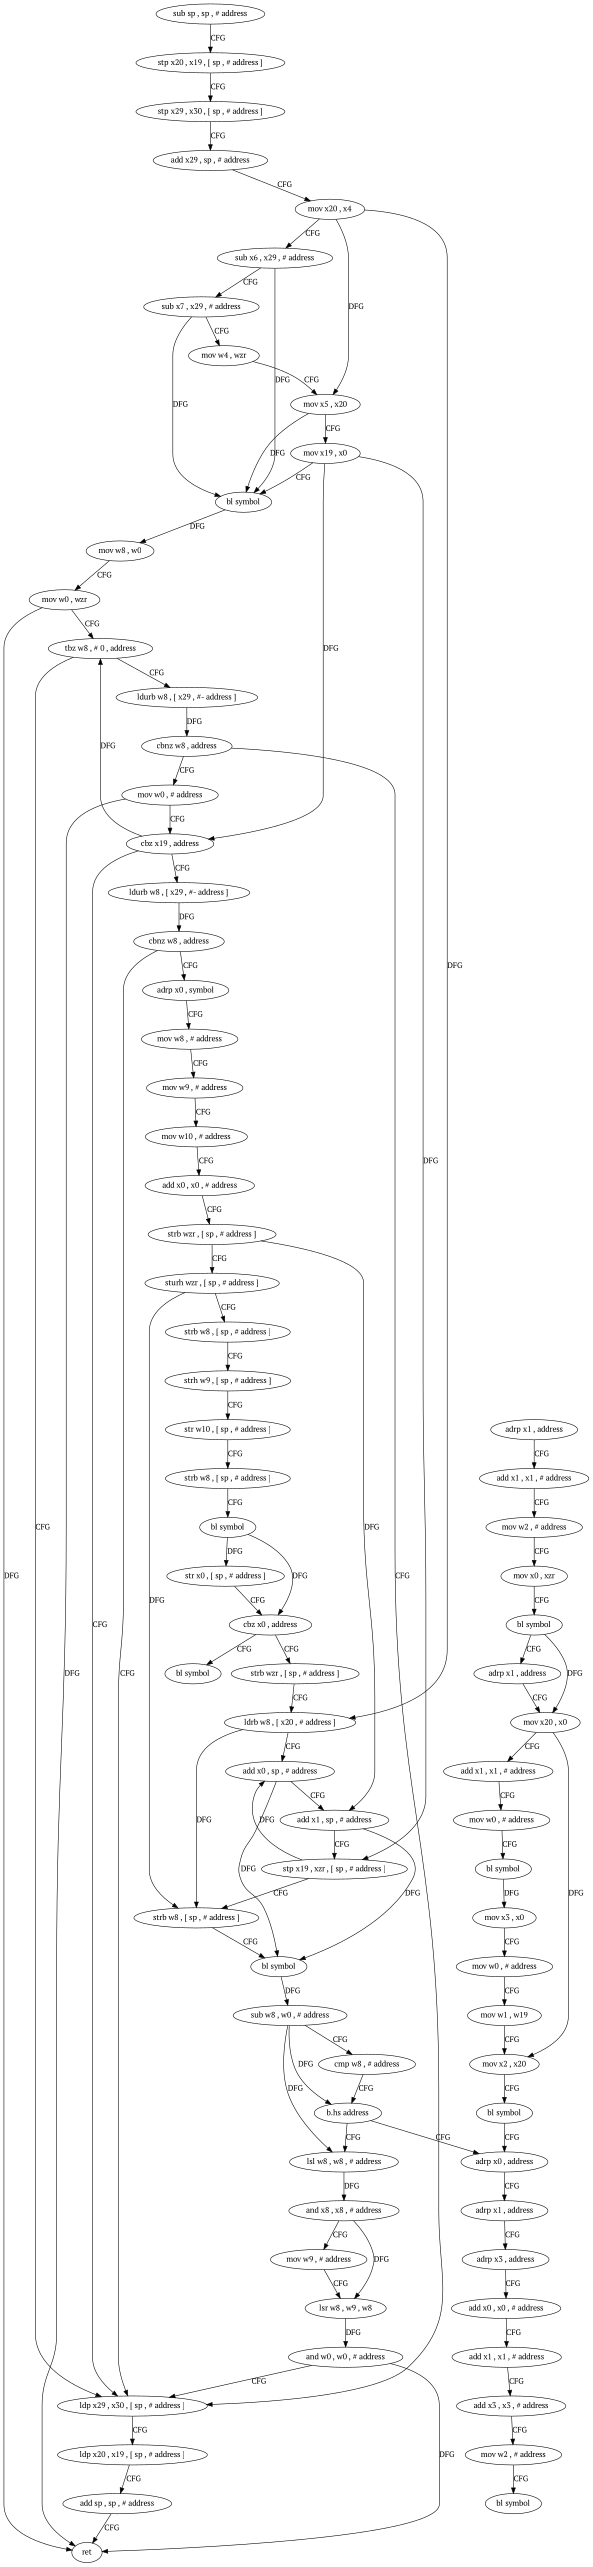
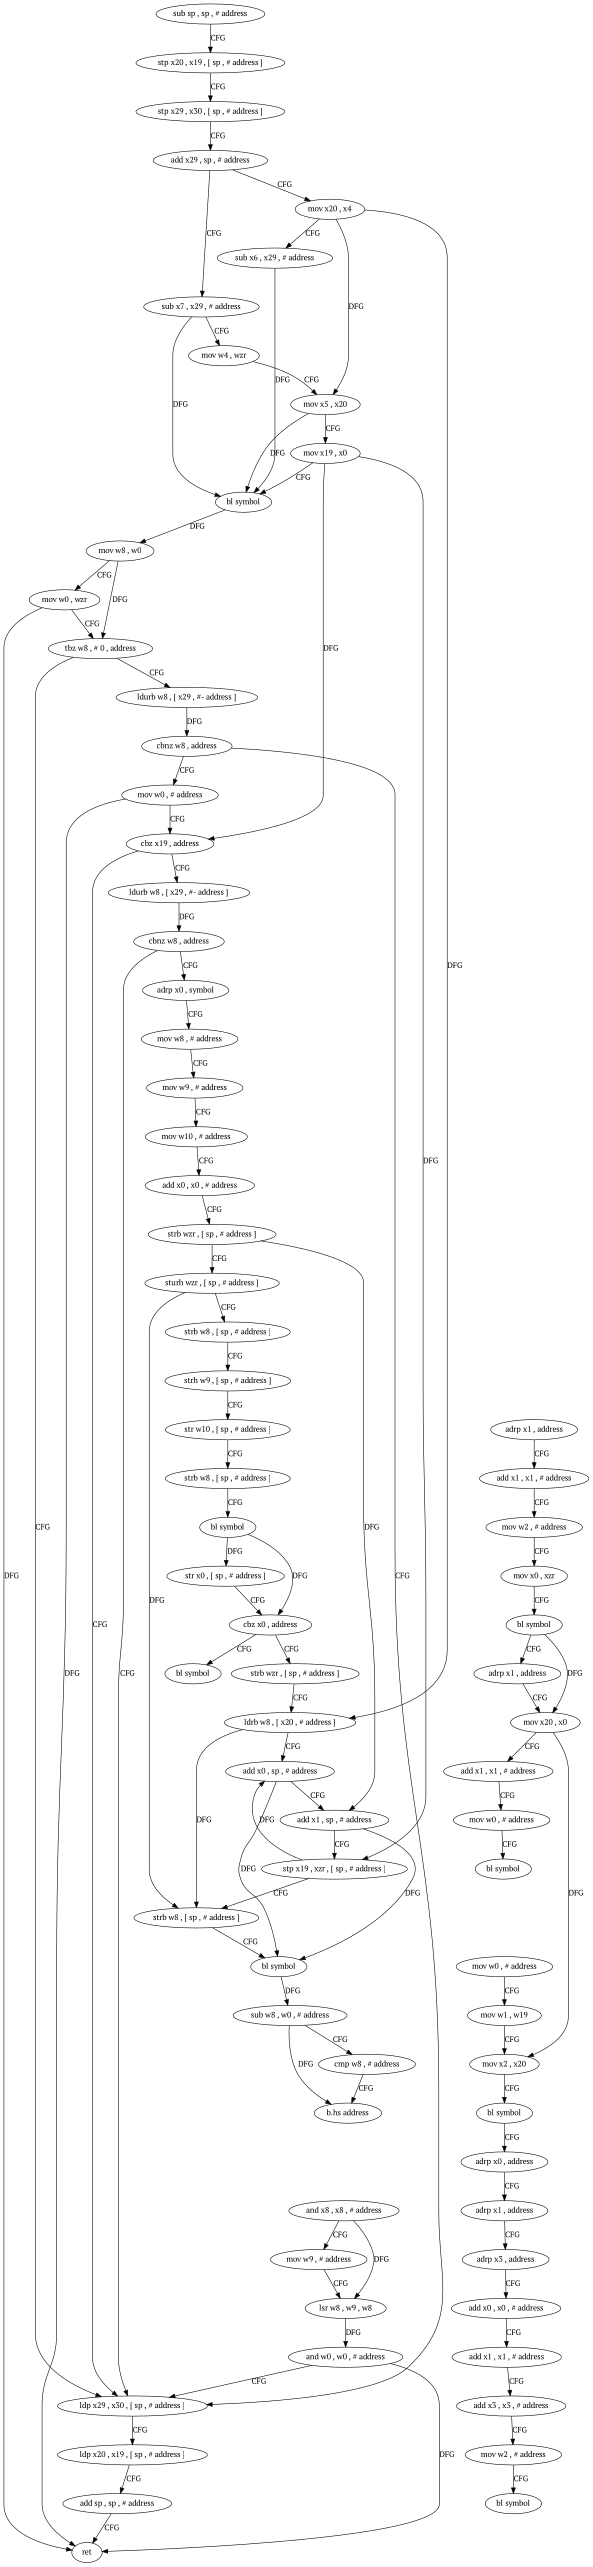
edge "sub x6 , x29 , # address" -> "sub x7 , x29 , # address": now "add x29 , sp , # address" -> "sub x7 , x29 , # address"
edge "cbz x19 , address" -> "tbz w8 , # 0 , address": now "mov w8 , w0" -> "tbz w8 , # 0 , address"
node "mov x3 , x0": removed
edge "b.hs address" -> "adrp x0 , address": removed, label "CFG"
node "lsl w8 , w8 , # address": removed
